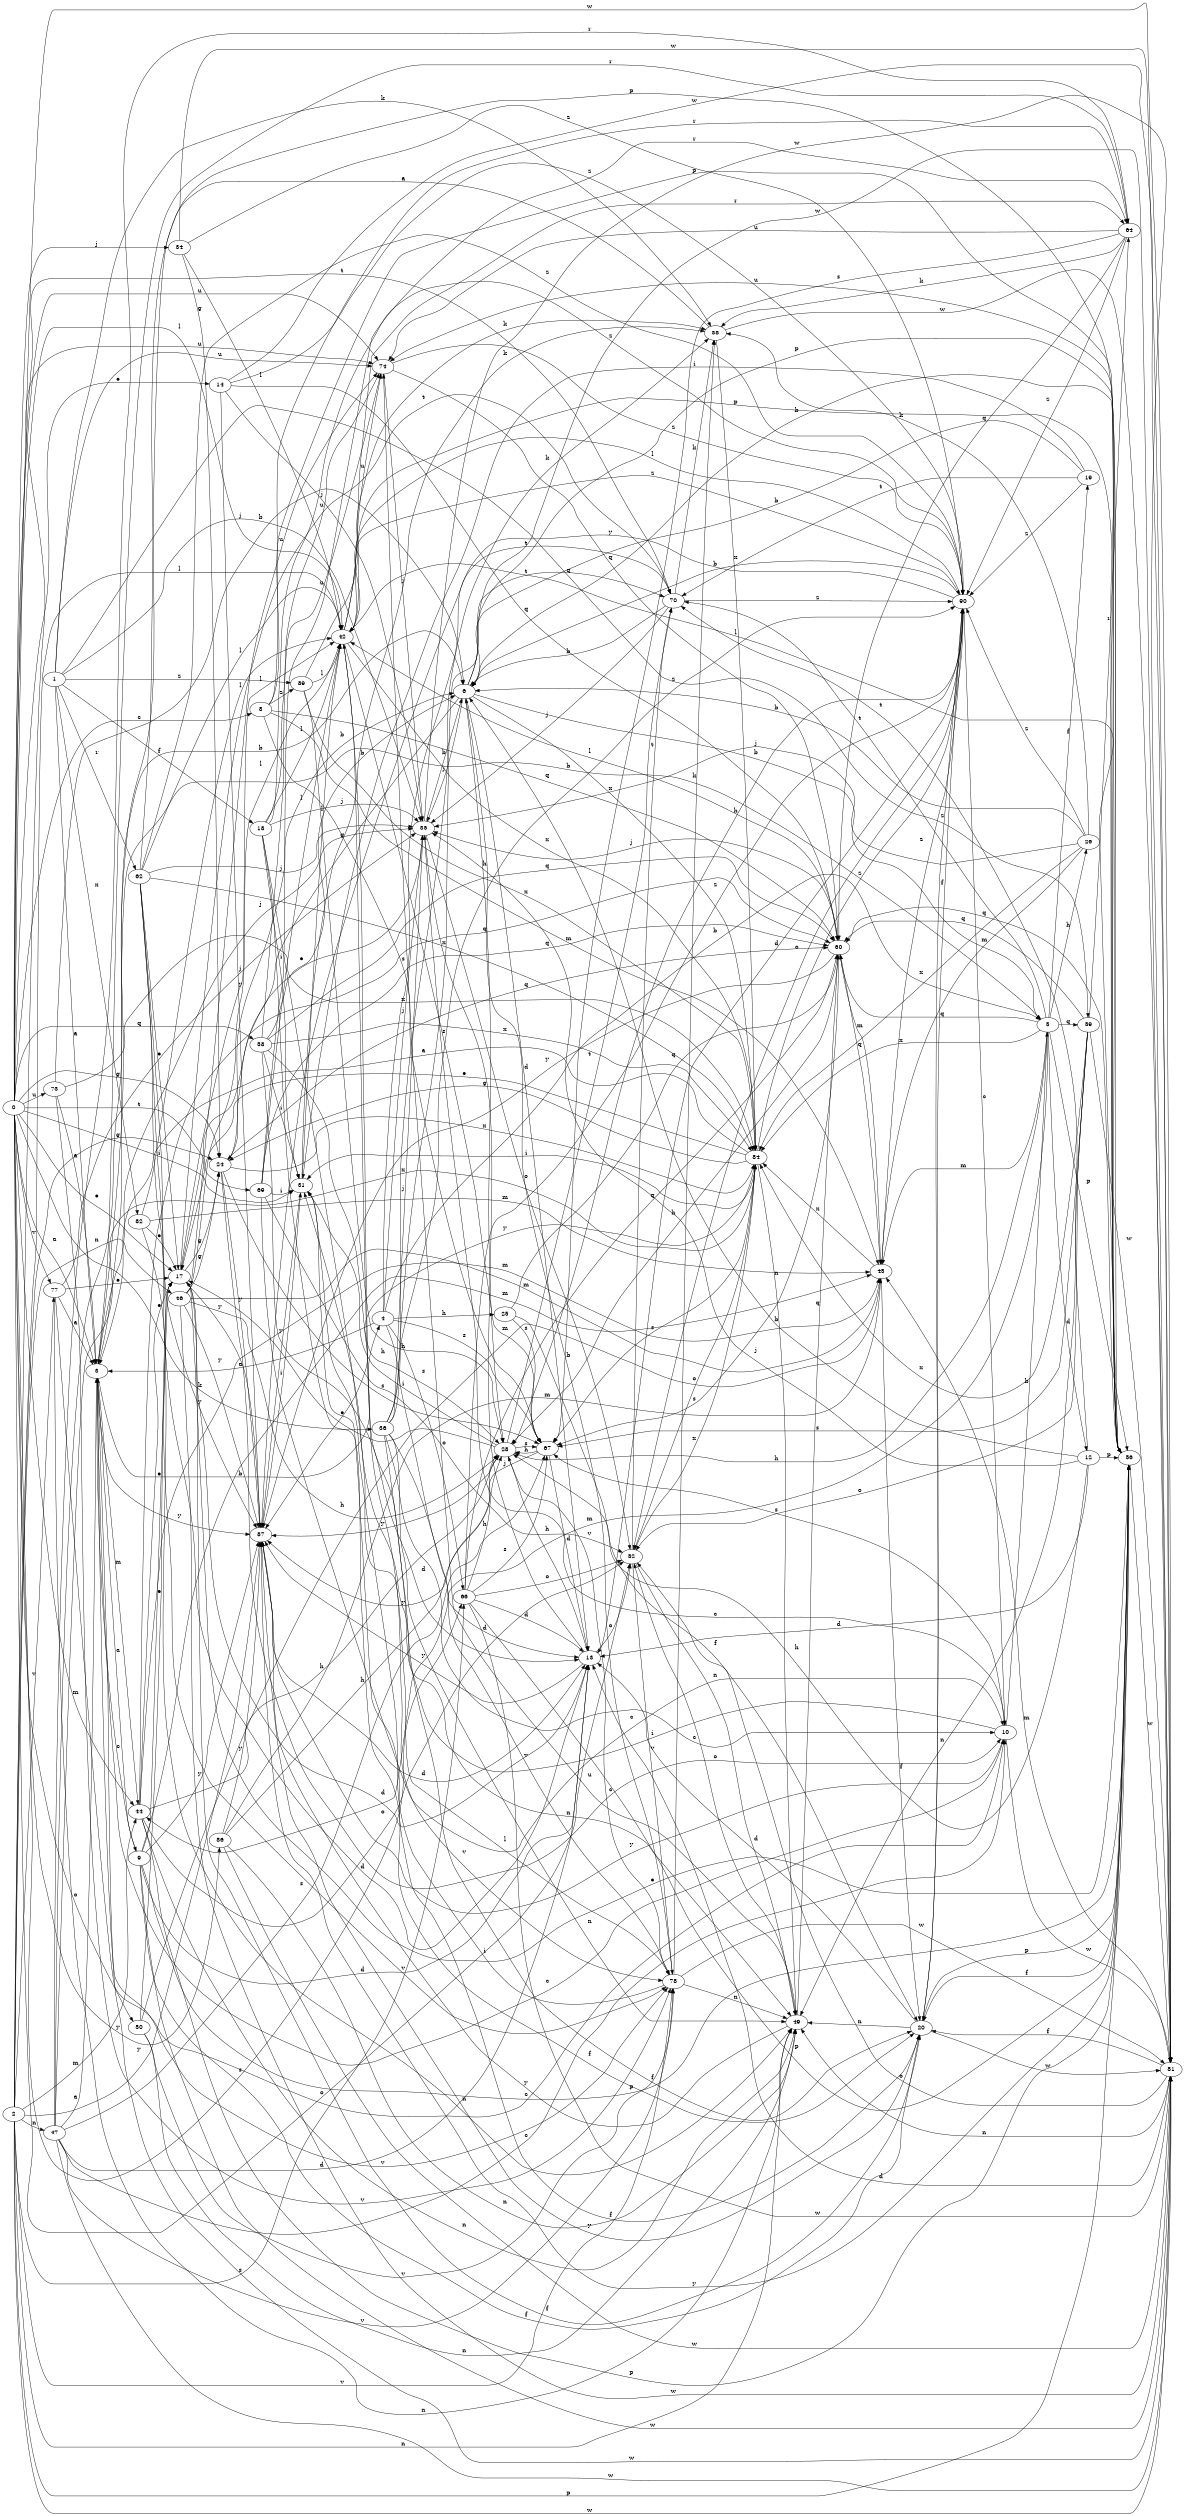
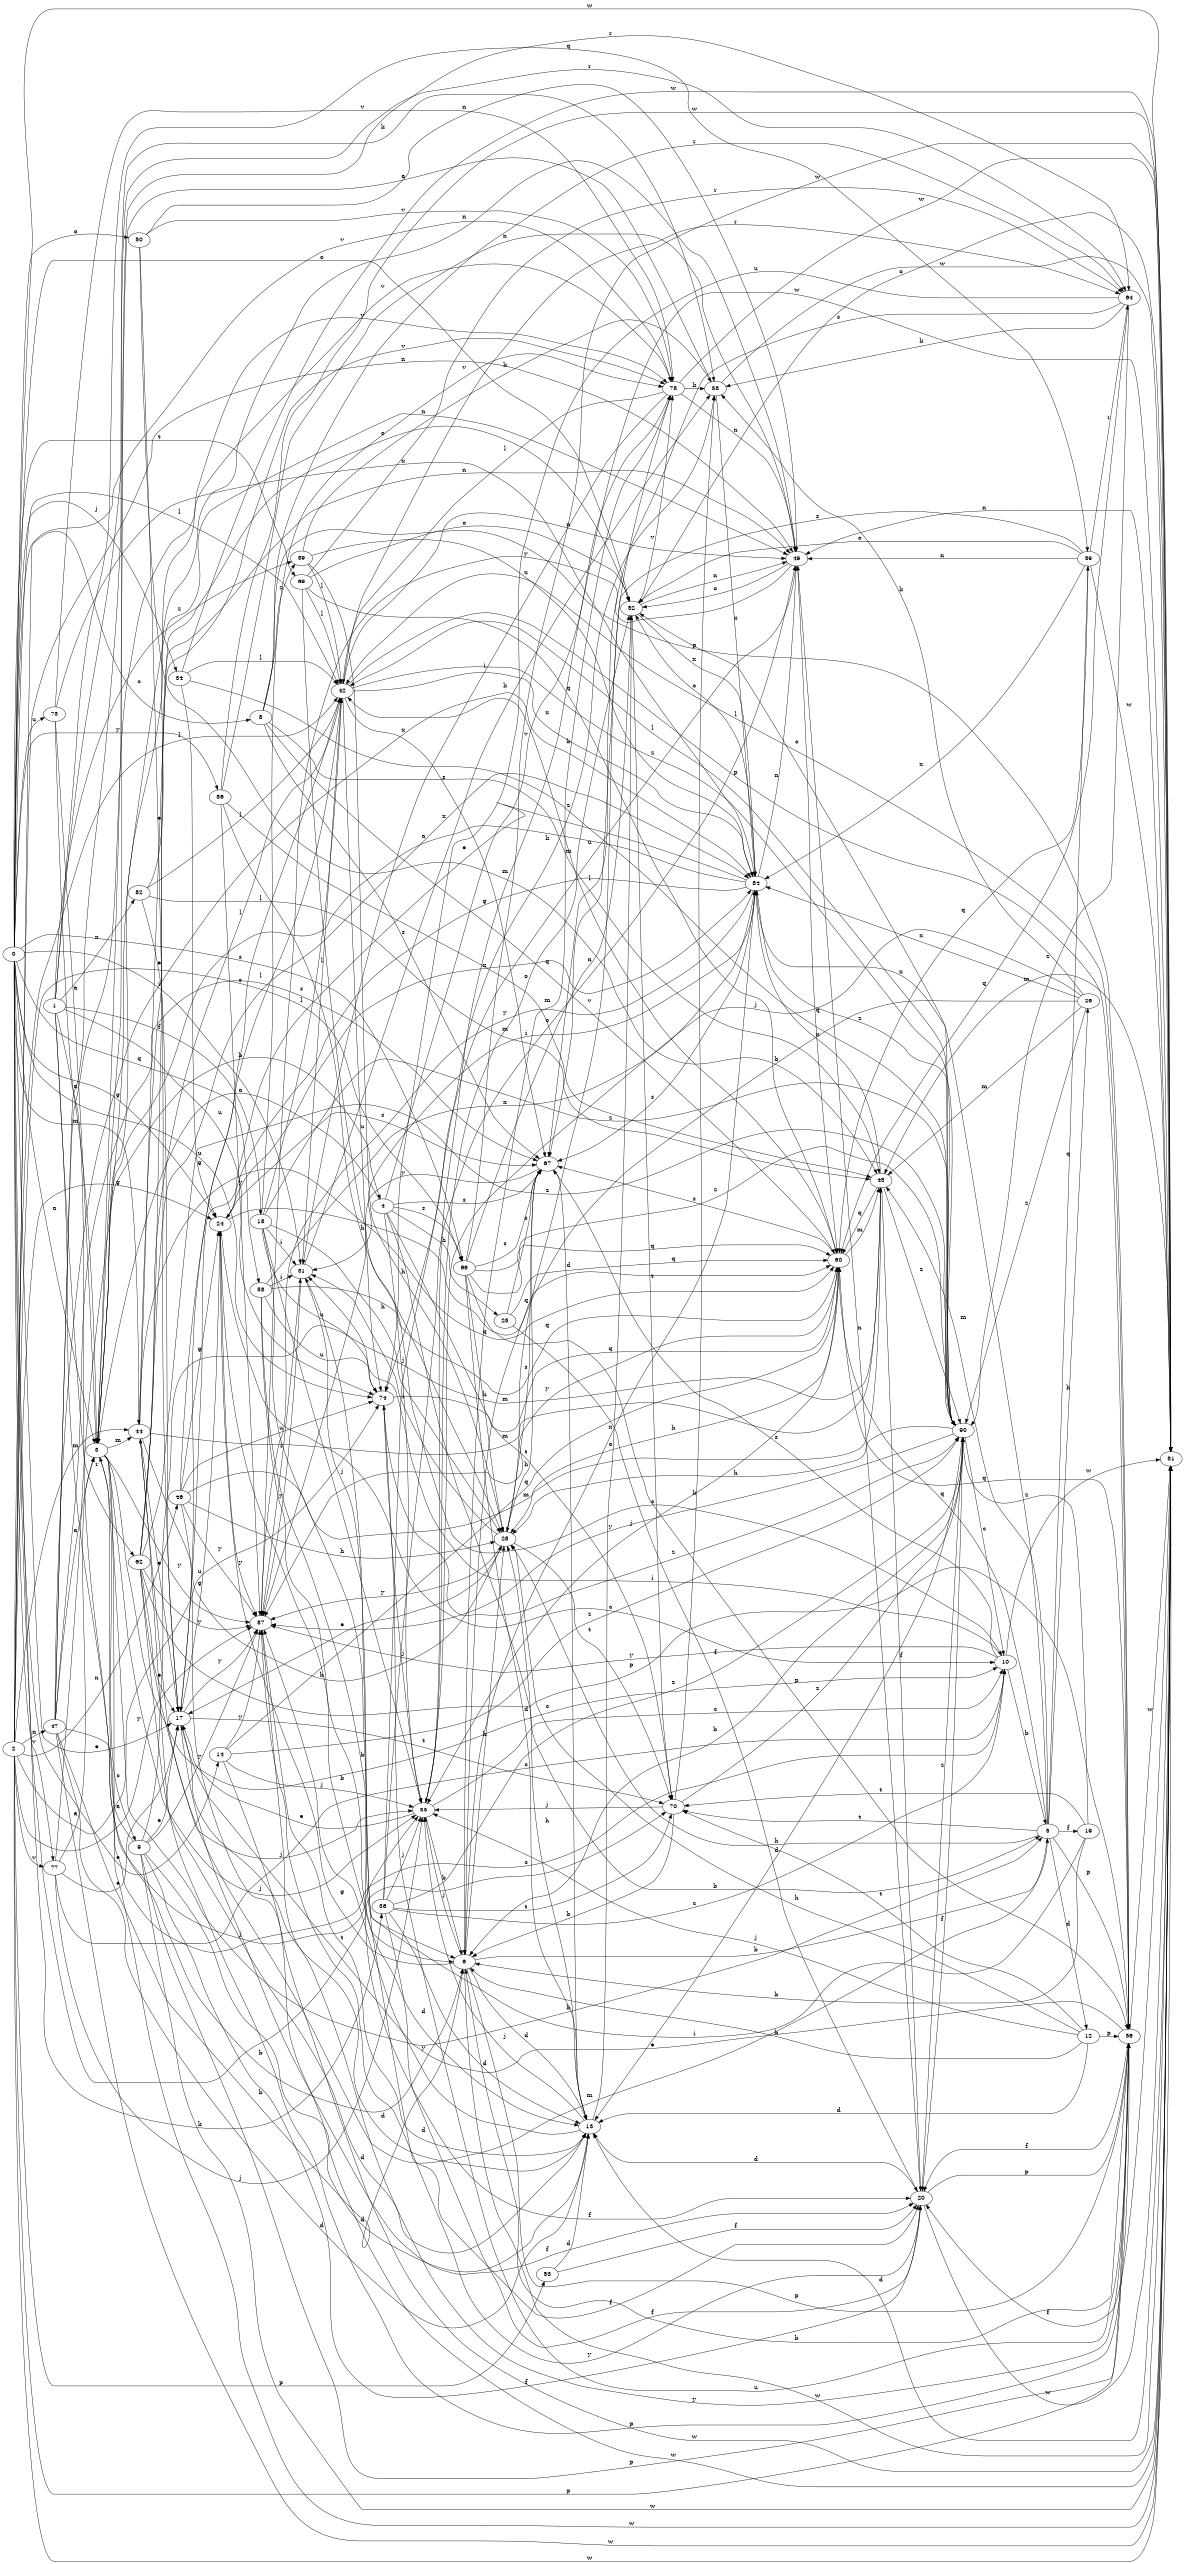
edge "69" -> "31": removed, label "i"
edge "58" -> "28": now "18" -> "28"
node "53": added
